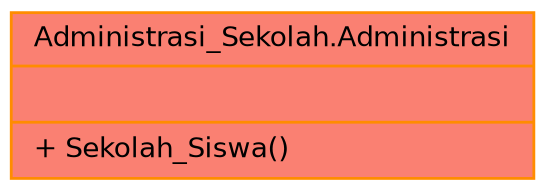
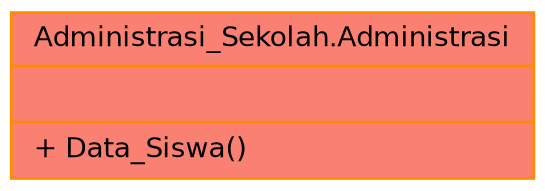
node "Administrasi_Sekolah.Administrasi": text "+ Sekolah_Siswa()" -> "+ Data_Siswa()"
